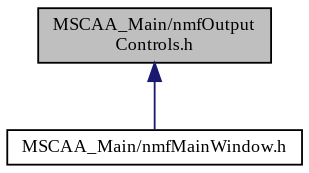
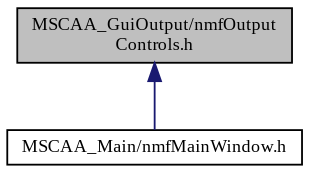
node "MSCAA_Main/nmfOutput Controls.h": label "MSCAA_Main/nmfOutput Controls.h" -> "MSCAA_GuiOutput/nmfOutput Controls.h"
